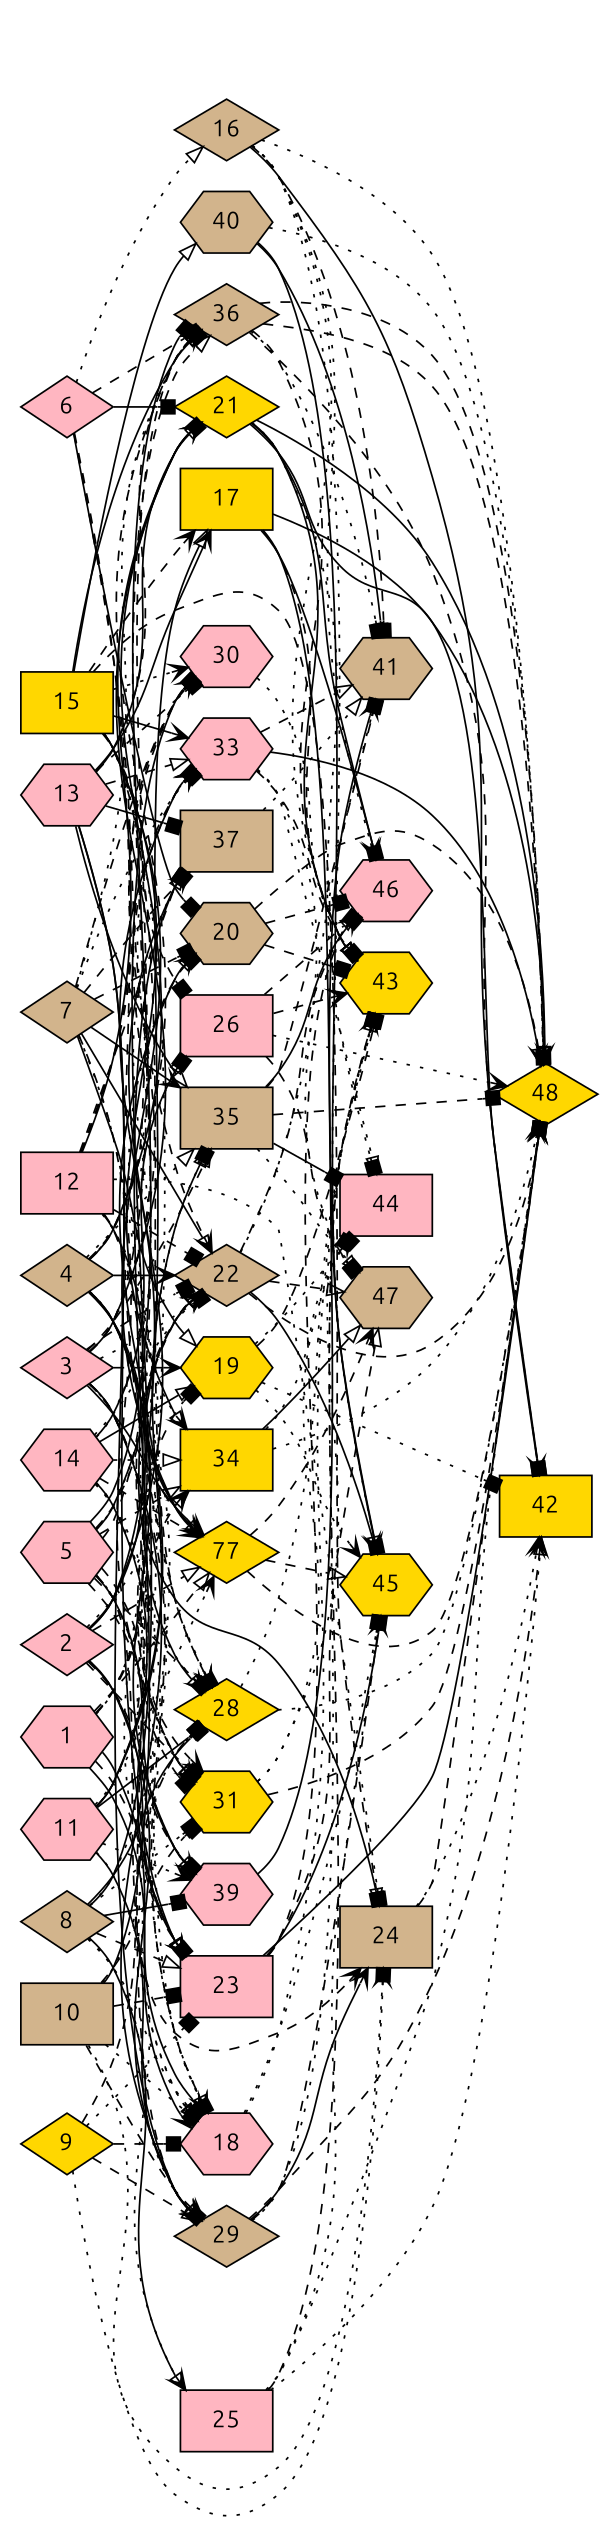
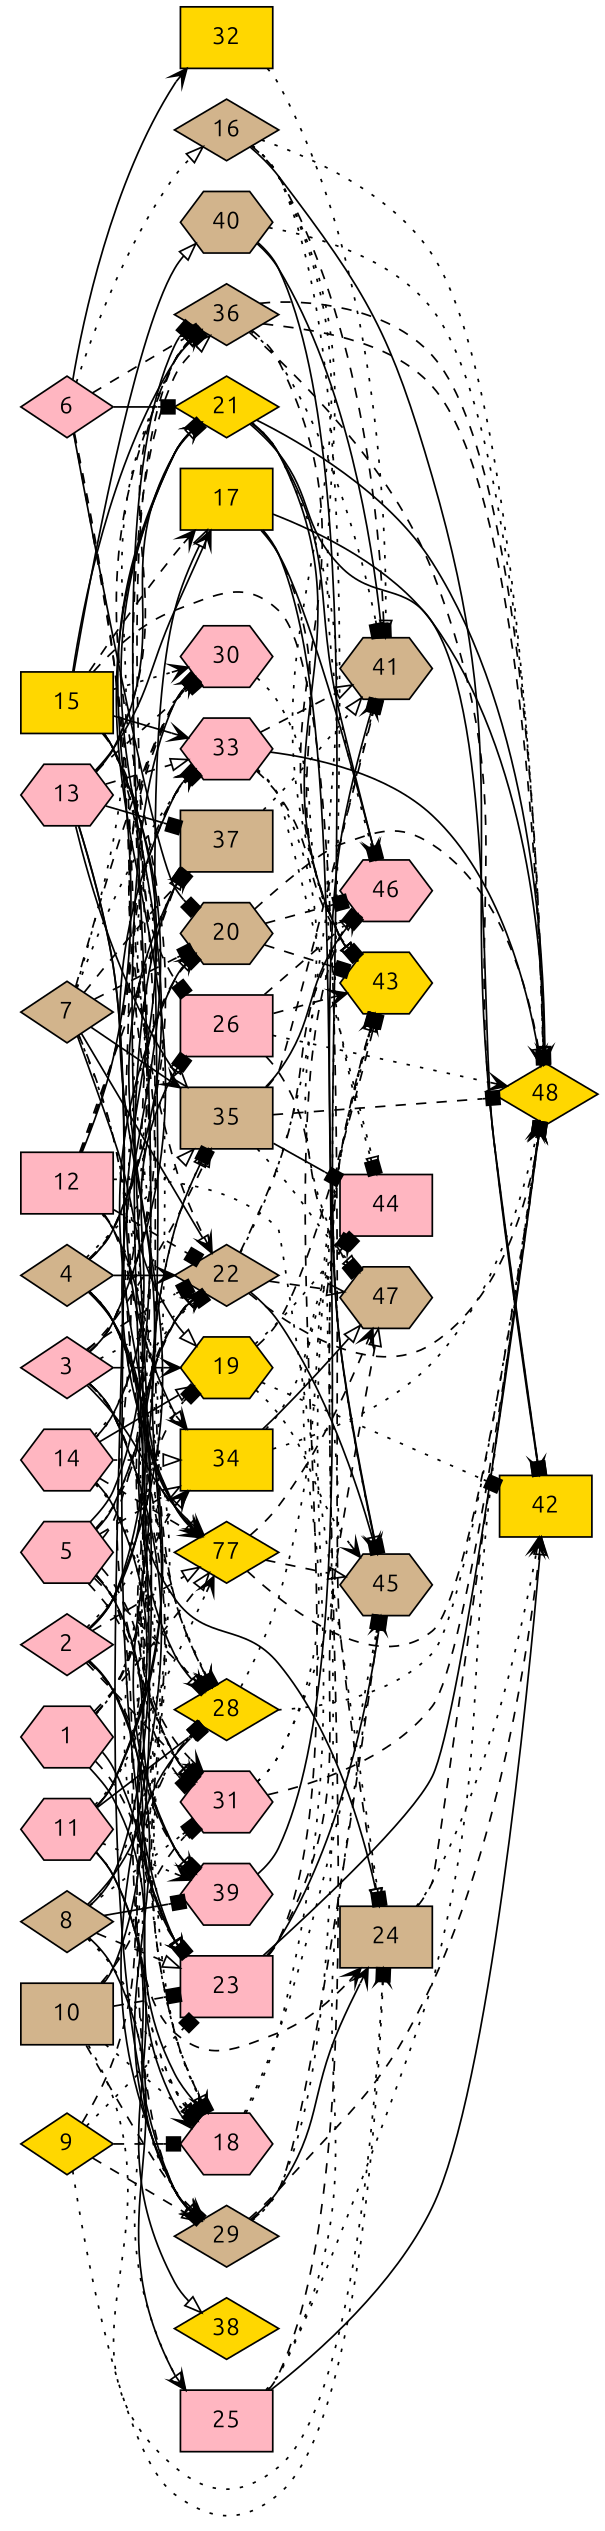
node "32": added
node "45": fillcolor gold -> tan
edge "4" -> "24": arrowhead box -> onormal
node "31": fillcolor gold -> lightpink
edge "25" -> "42": style dotted -> solid
node "38": added
